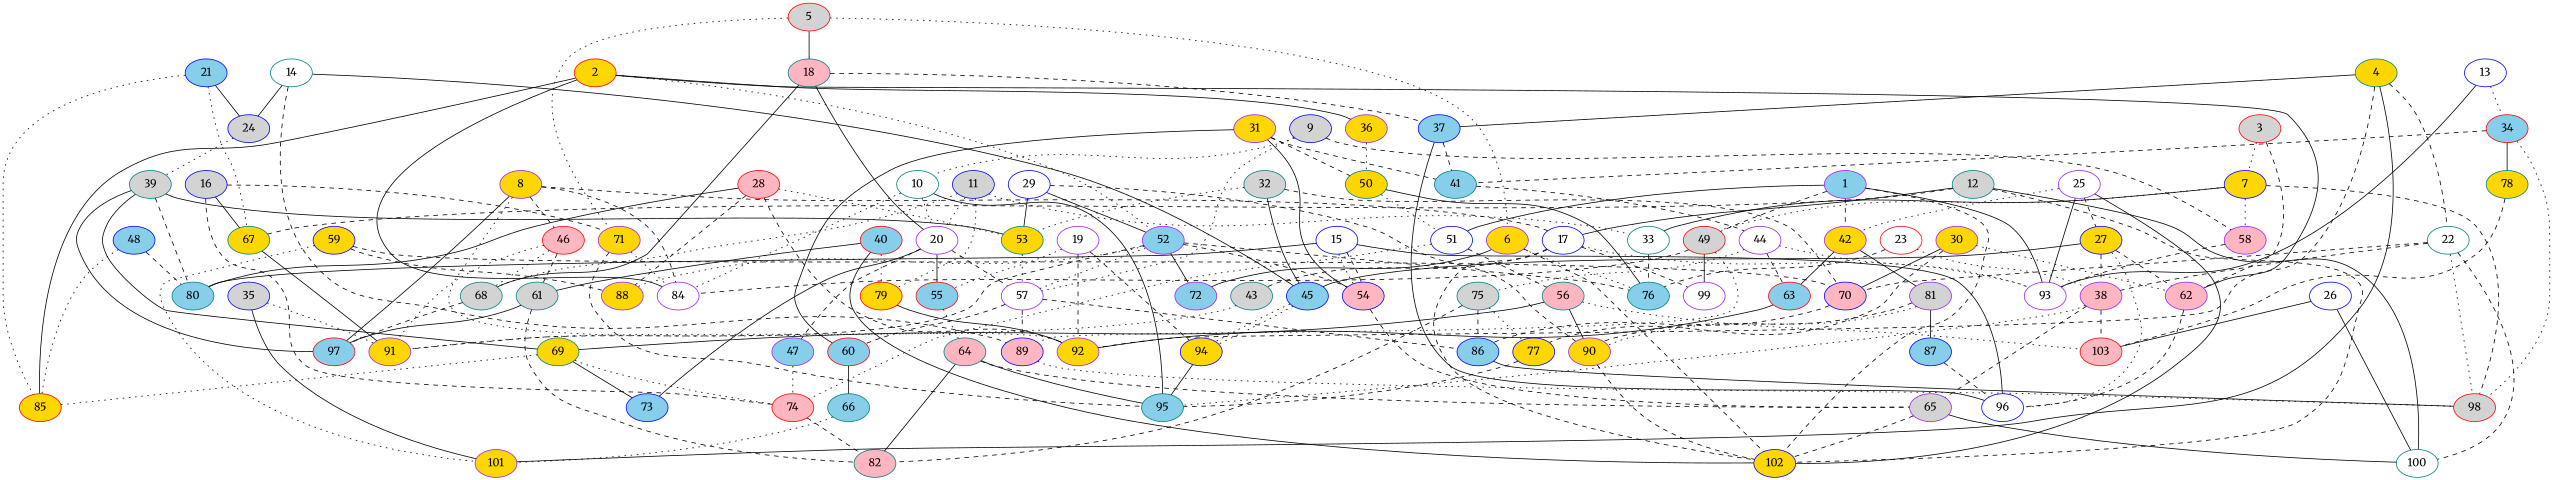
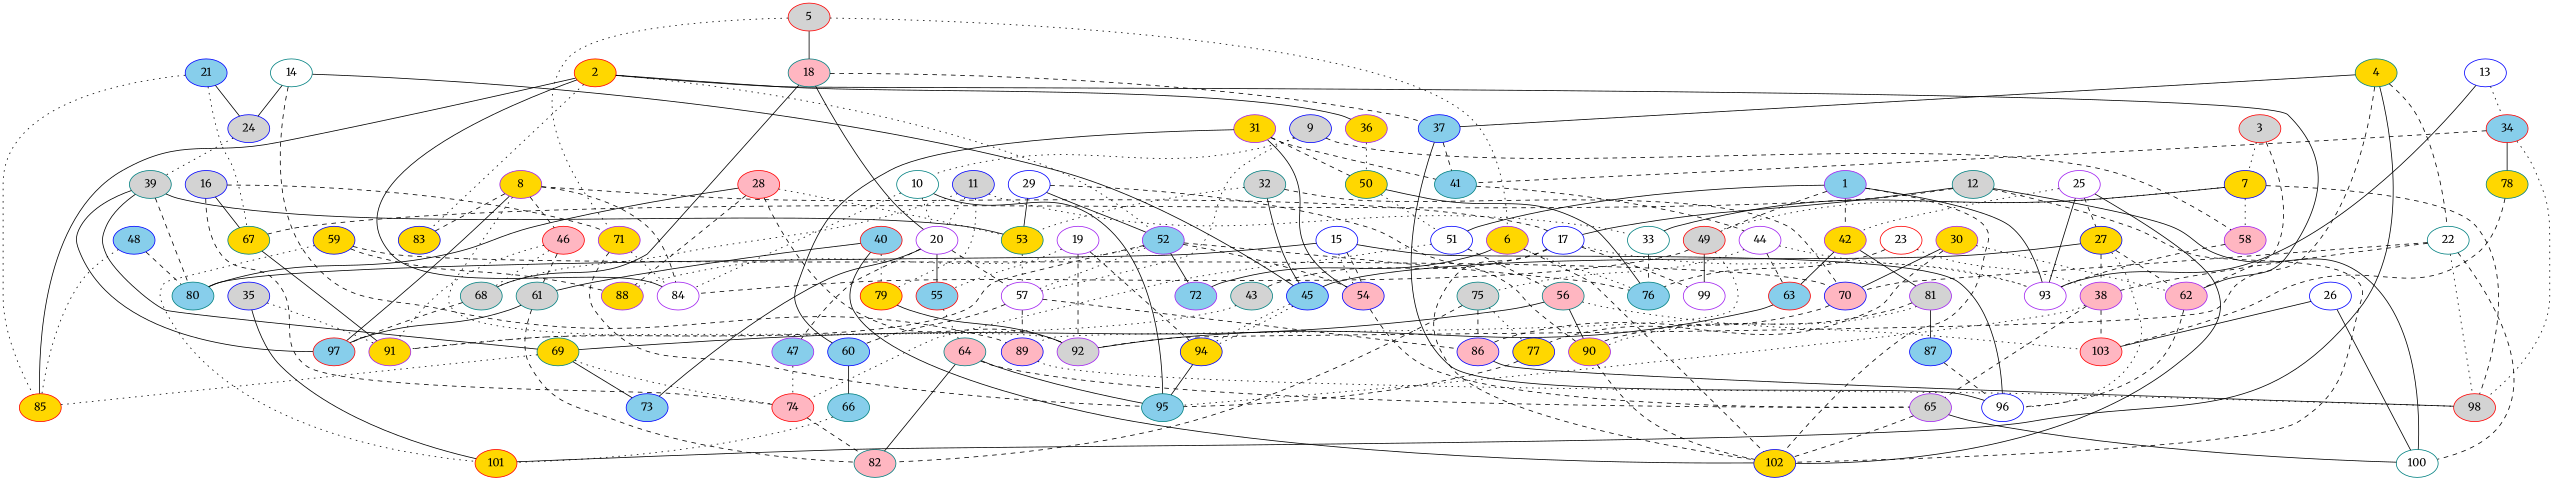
node "83": added
node "60": color red -> blue
node "92": fillcolor gold -> lightgrey
node "86": fillcolor skyblue -> lightpink
node "101": color purple -> red
